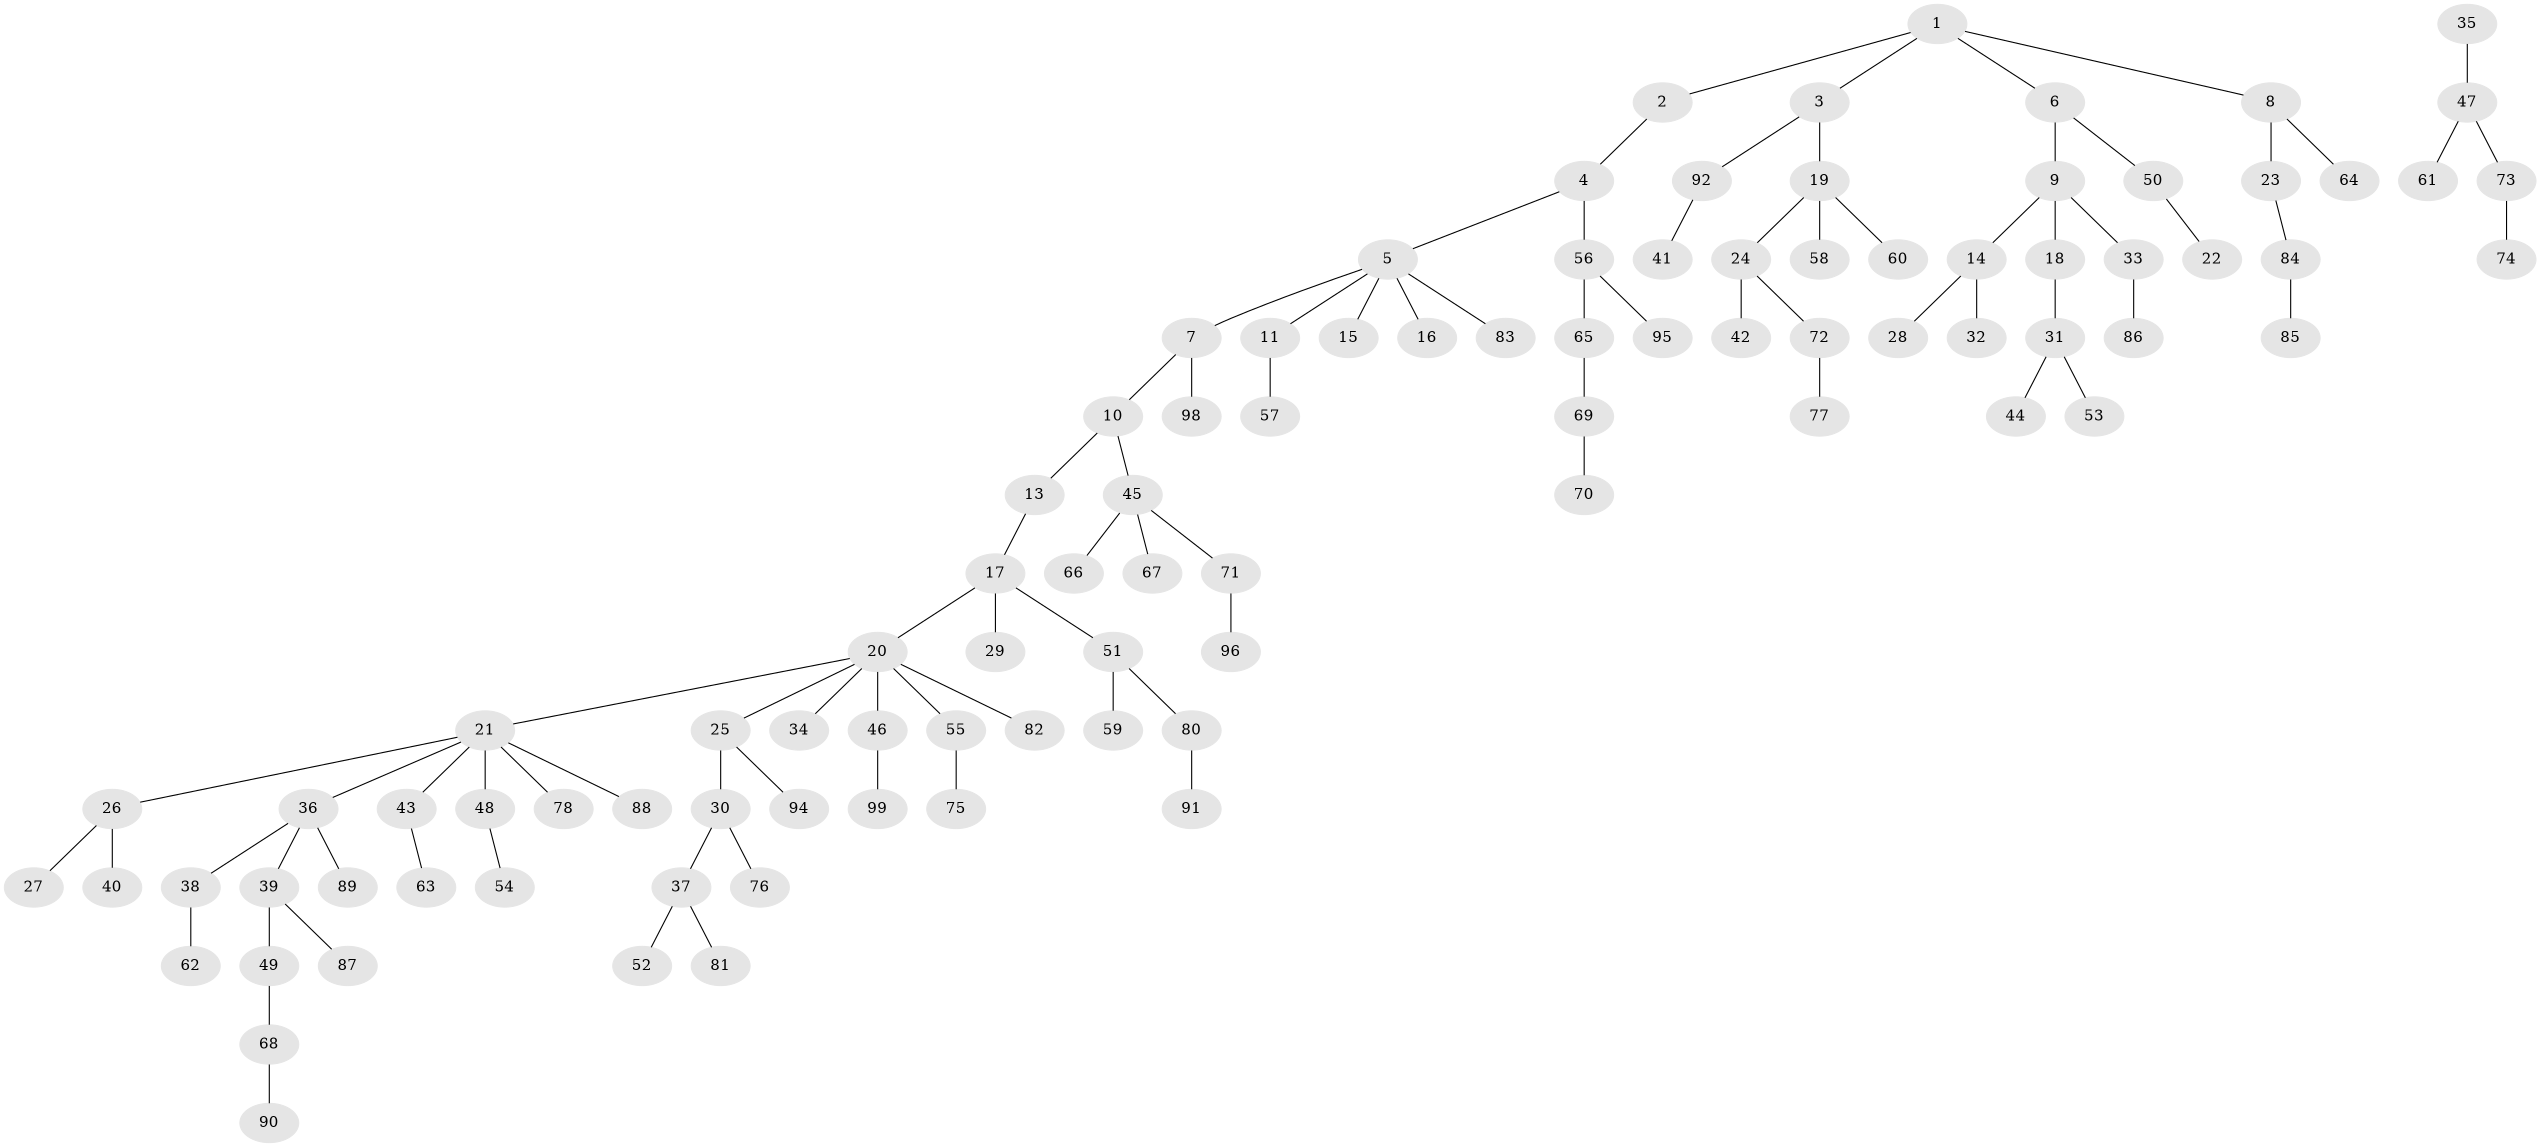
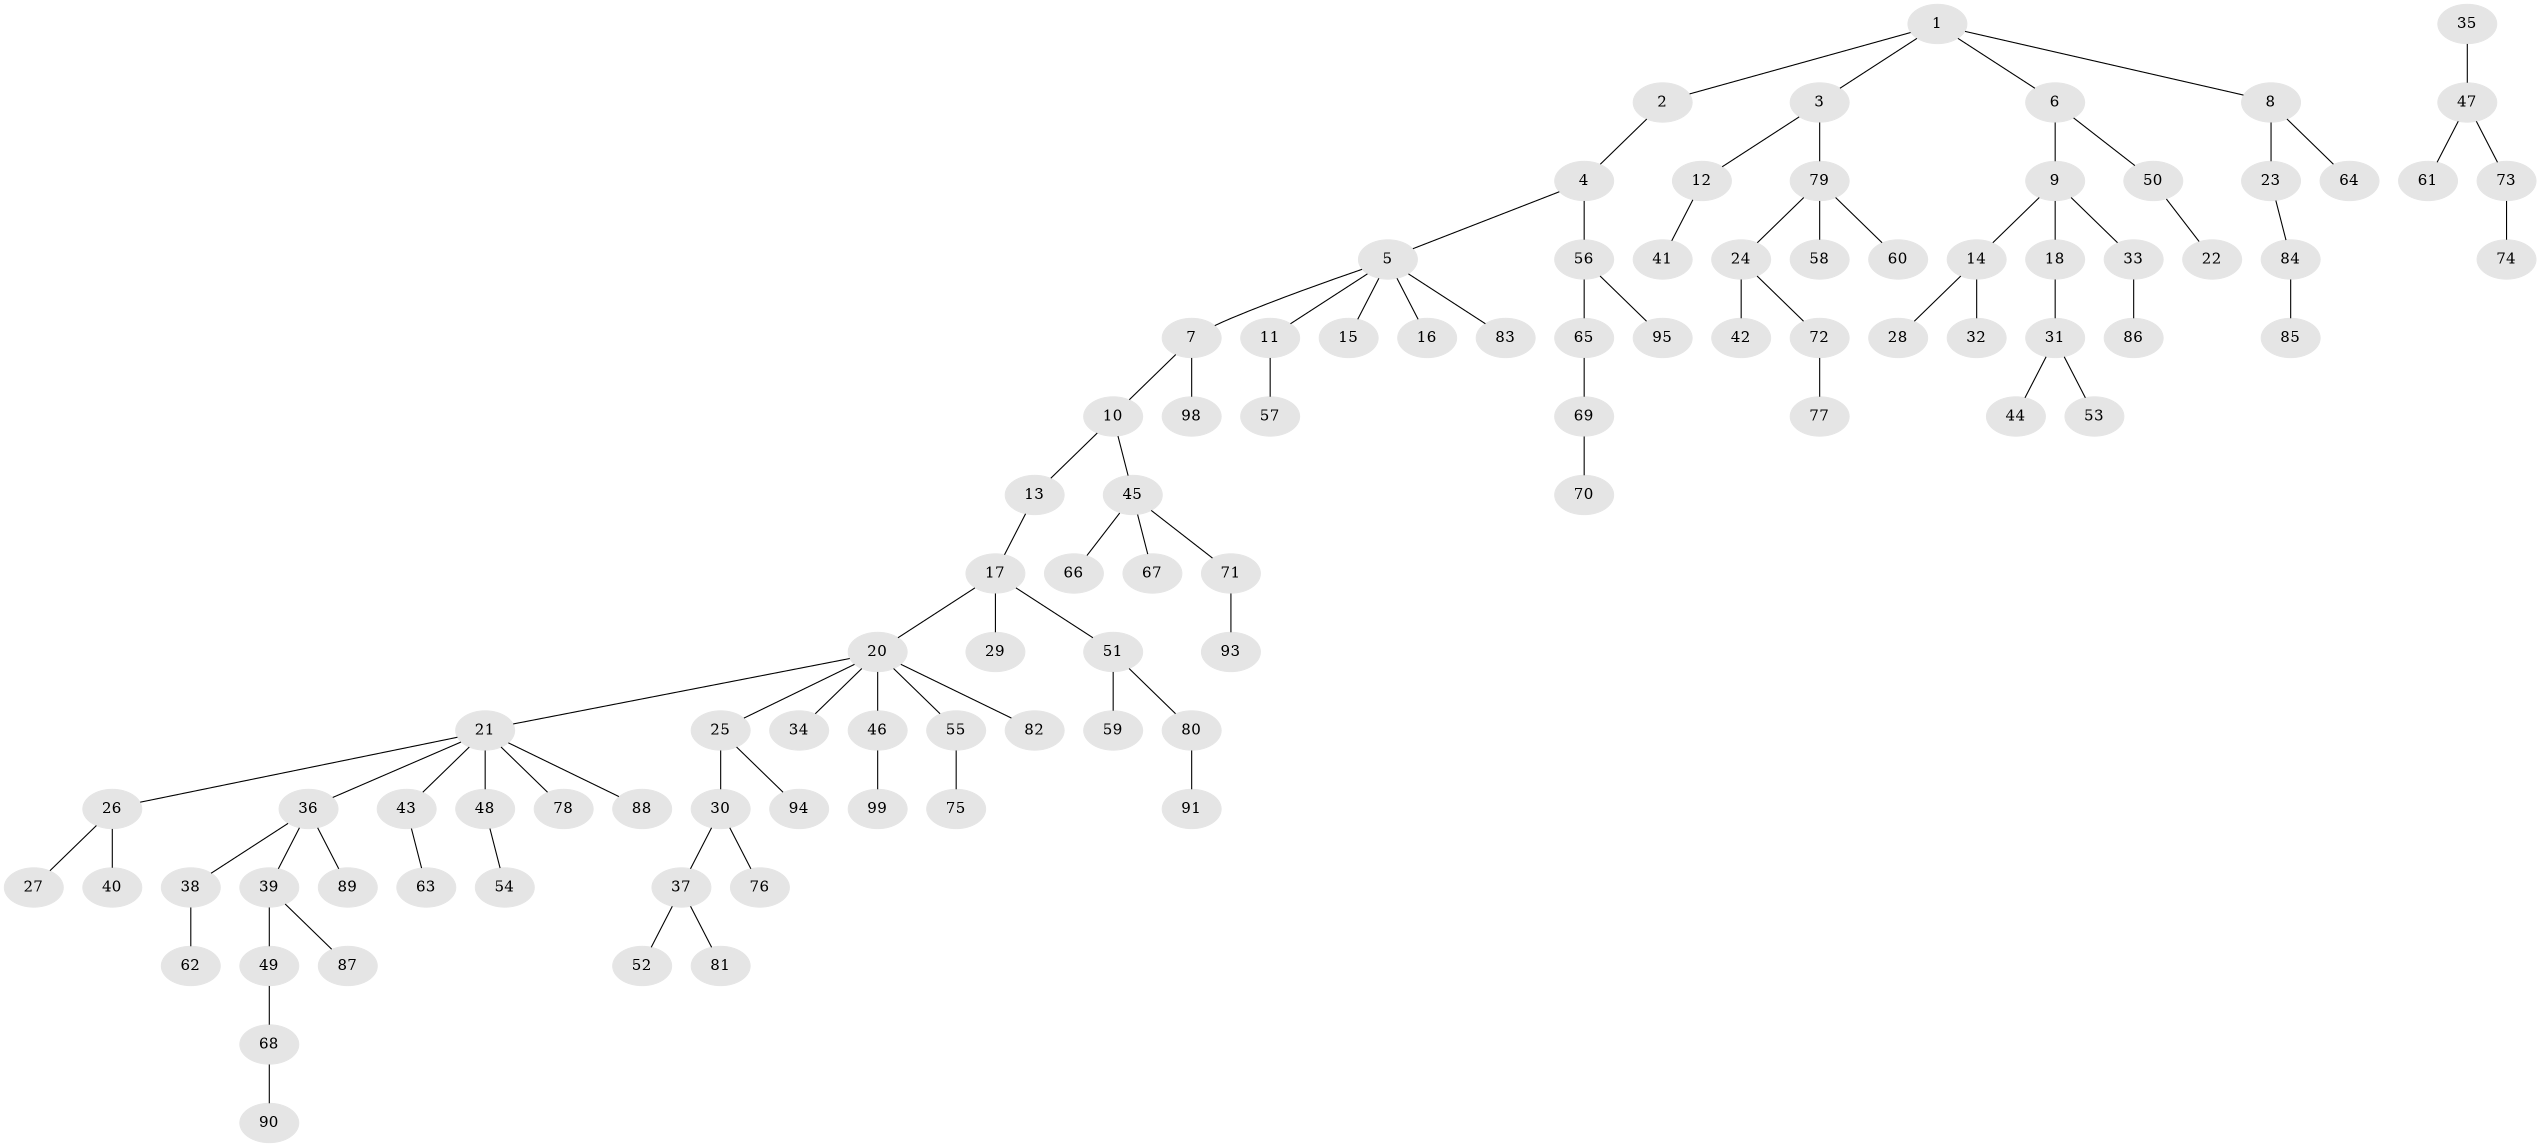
node "92": label "92" -> "12"
node "19": label "19" -> "79"
node "96": label "96" -> "93"
